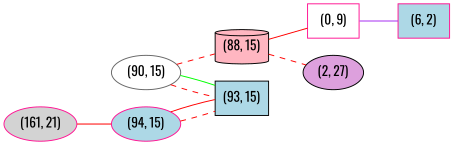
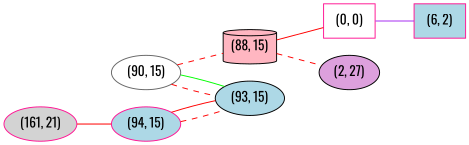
node "(0, 9)": label "(0, 9)" -> "(0, 0)"
node "(93, 15)": shape box -> ellipse
